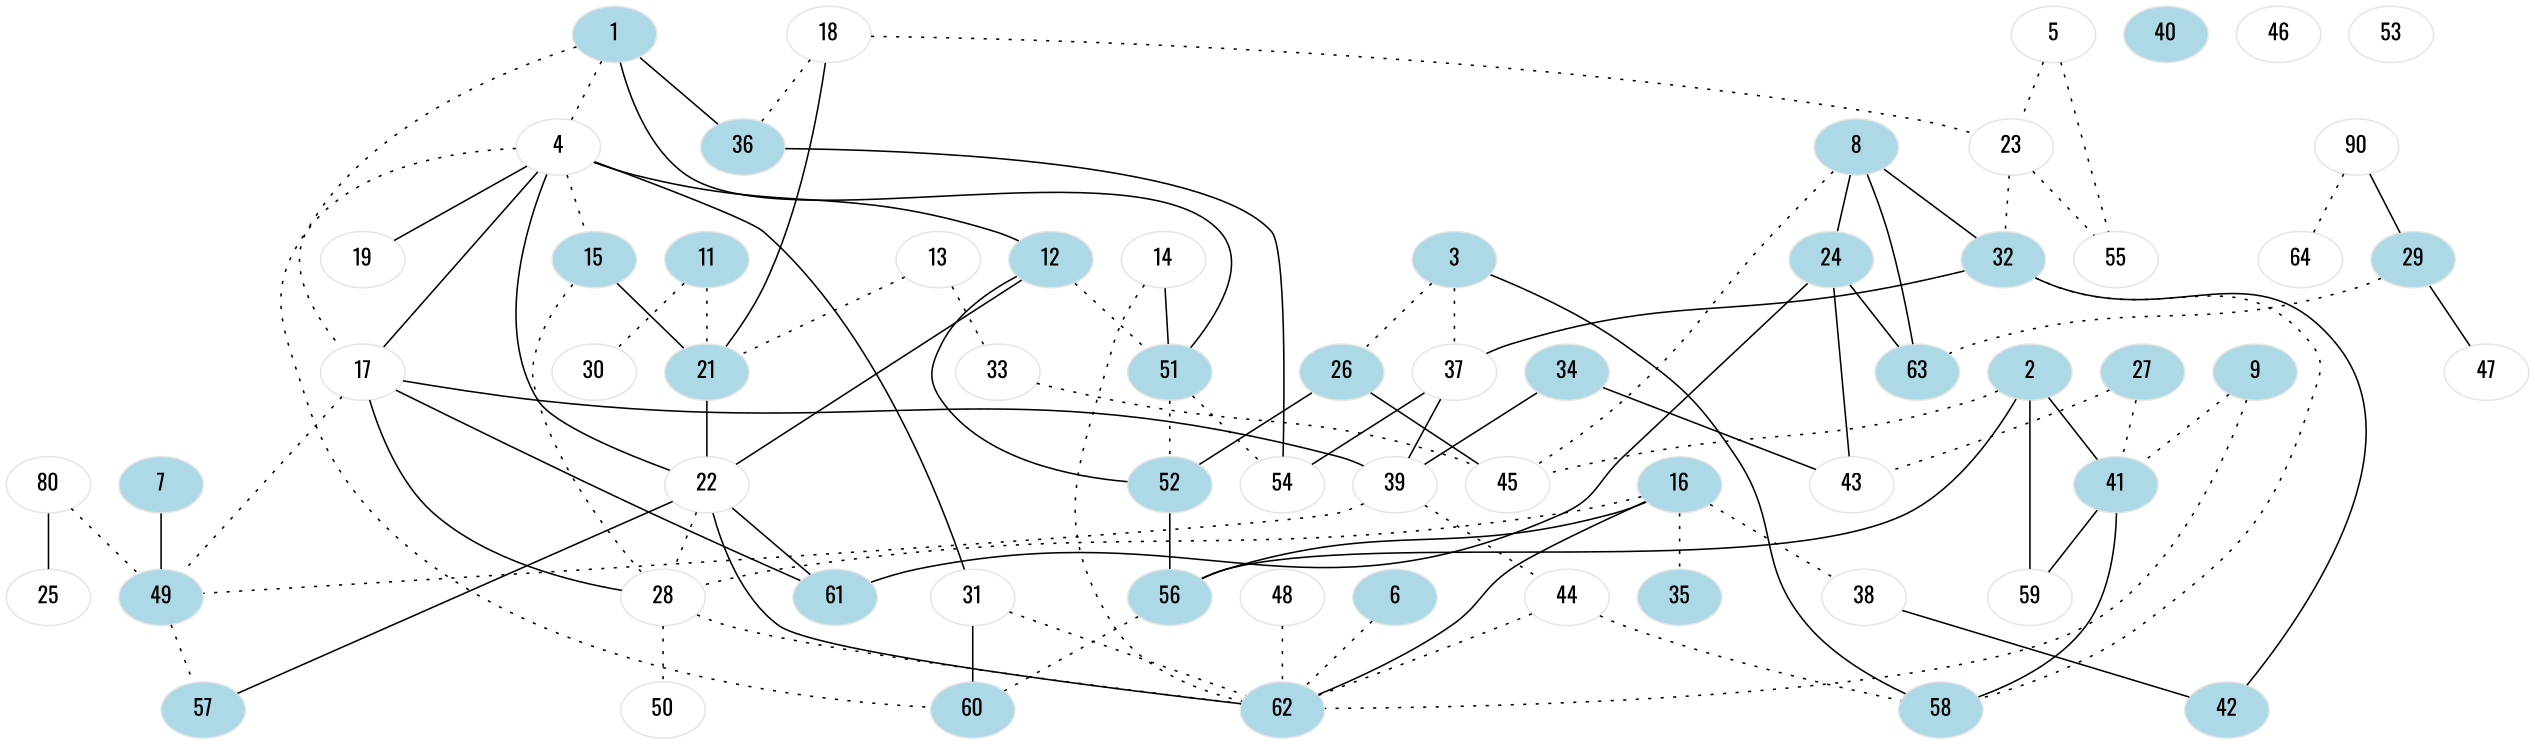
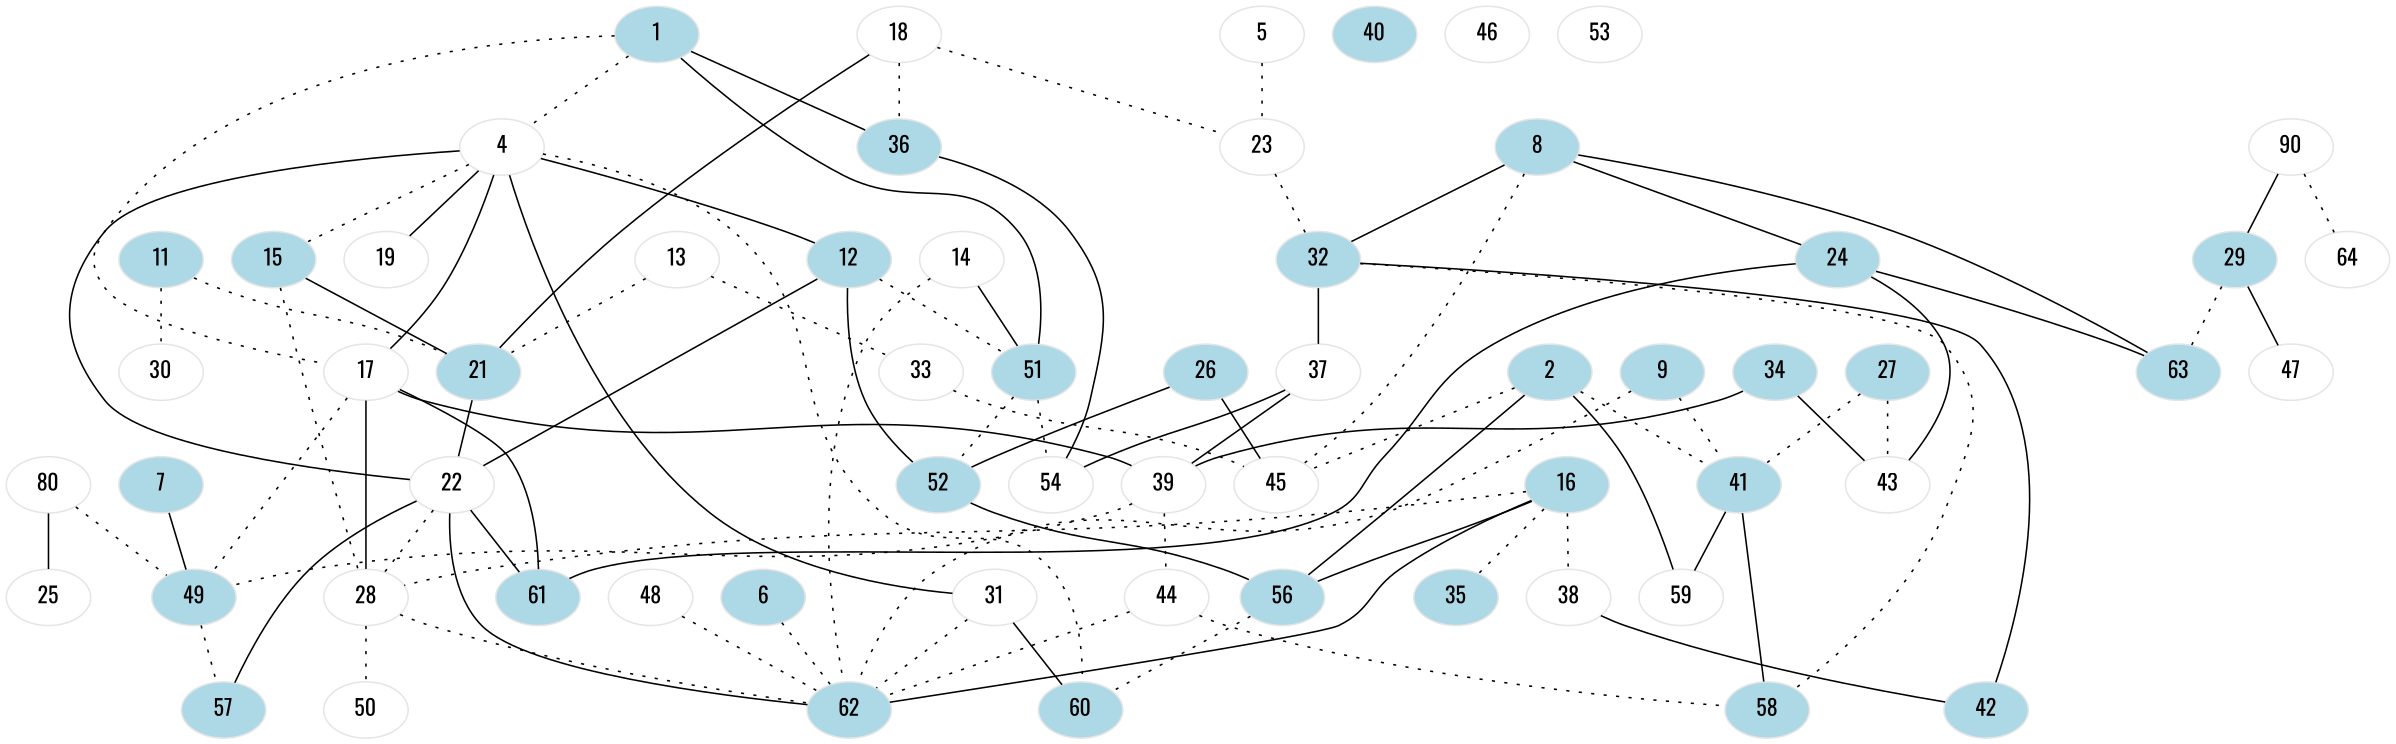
node "3": removed
node "55": removed
edge "2" -- "41": style solid -> dotted
